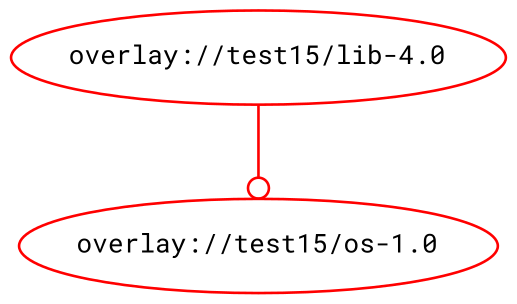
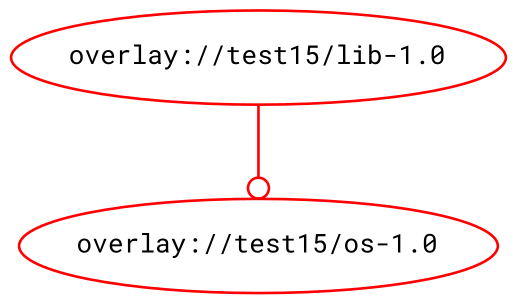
node "overlay://test15/lib-4.0": label "overlay://test15/lib-4.0" -> "overlay://test15/lib-1.0"
